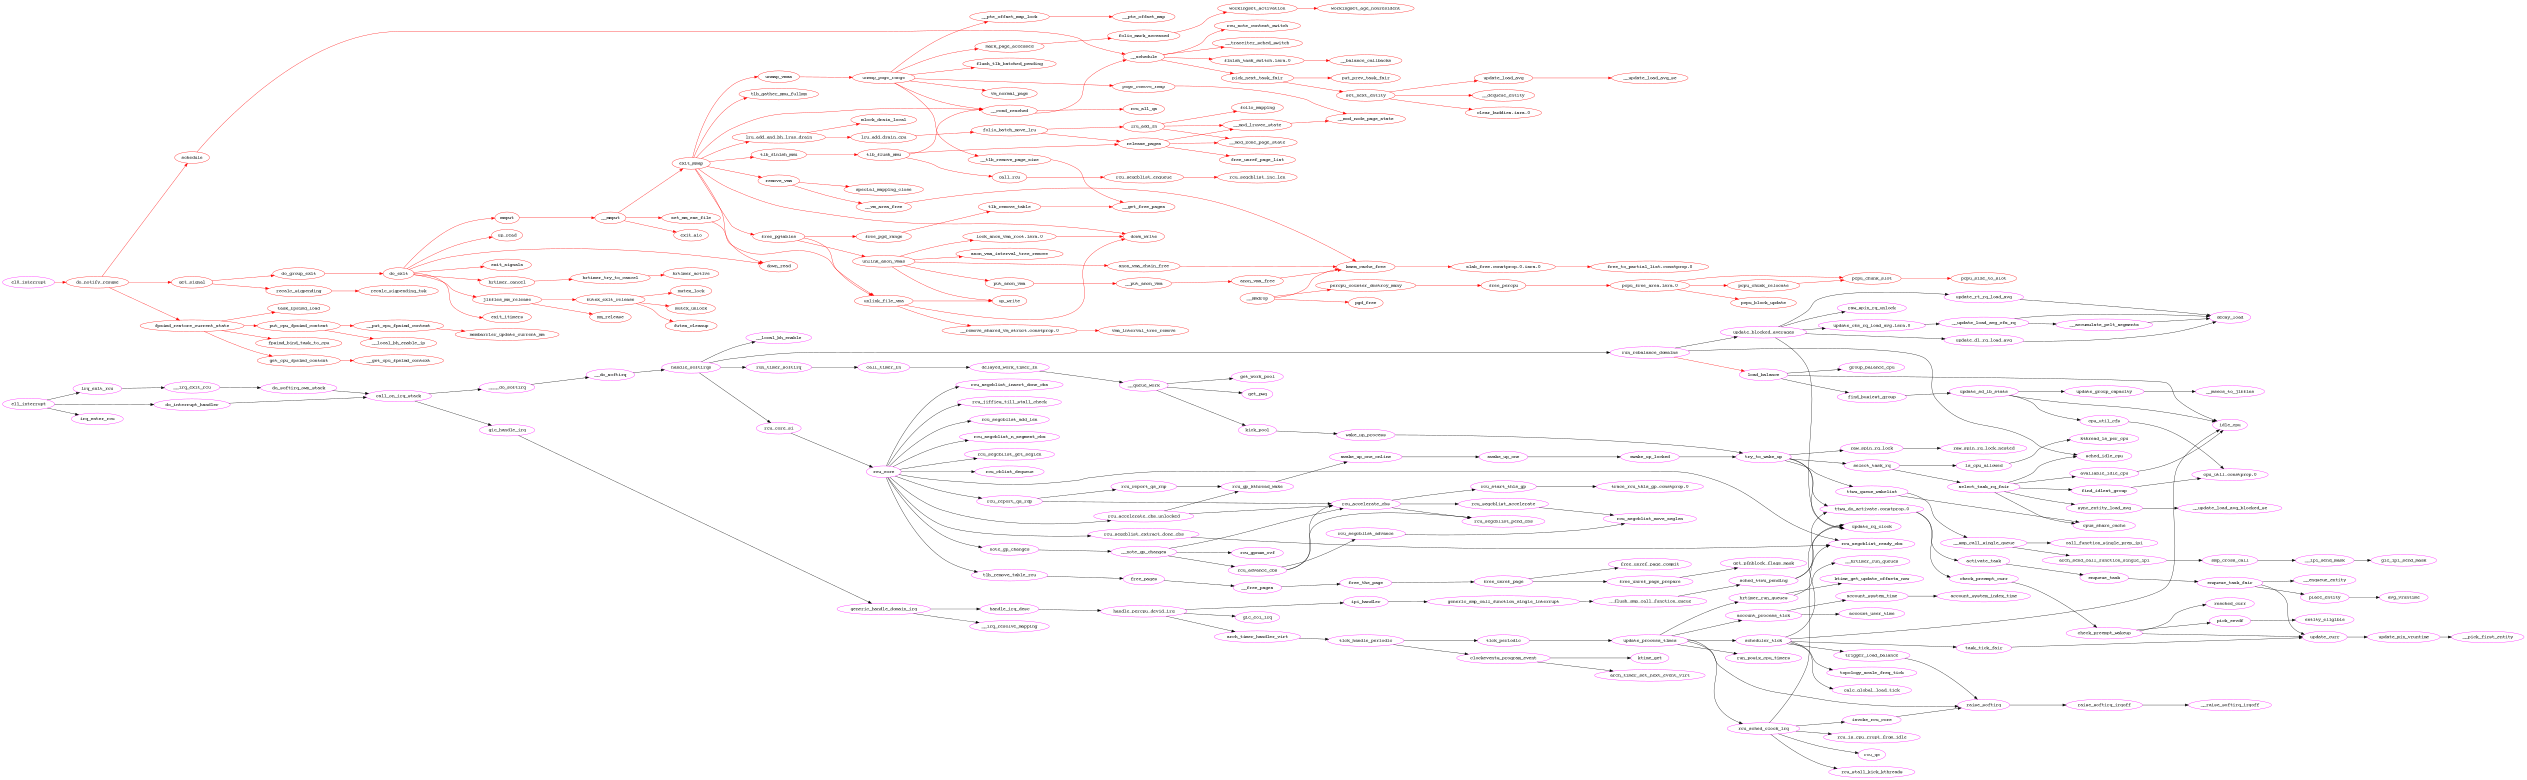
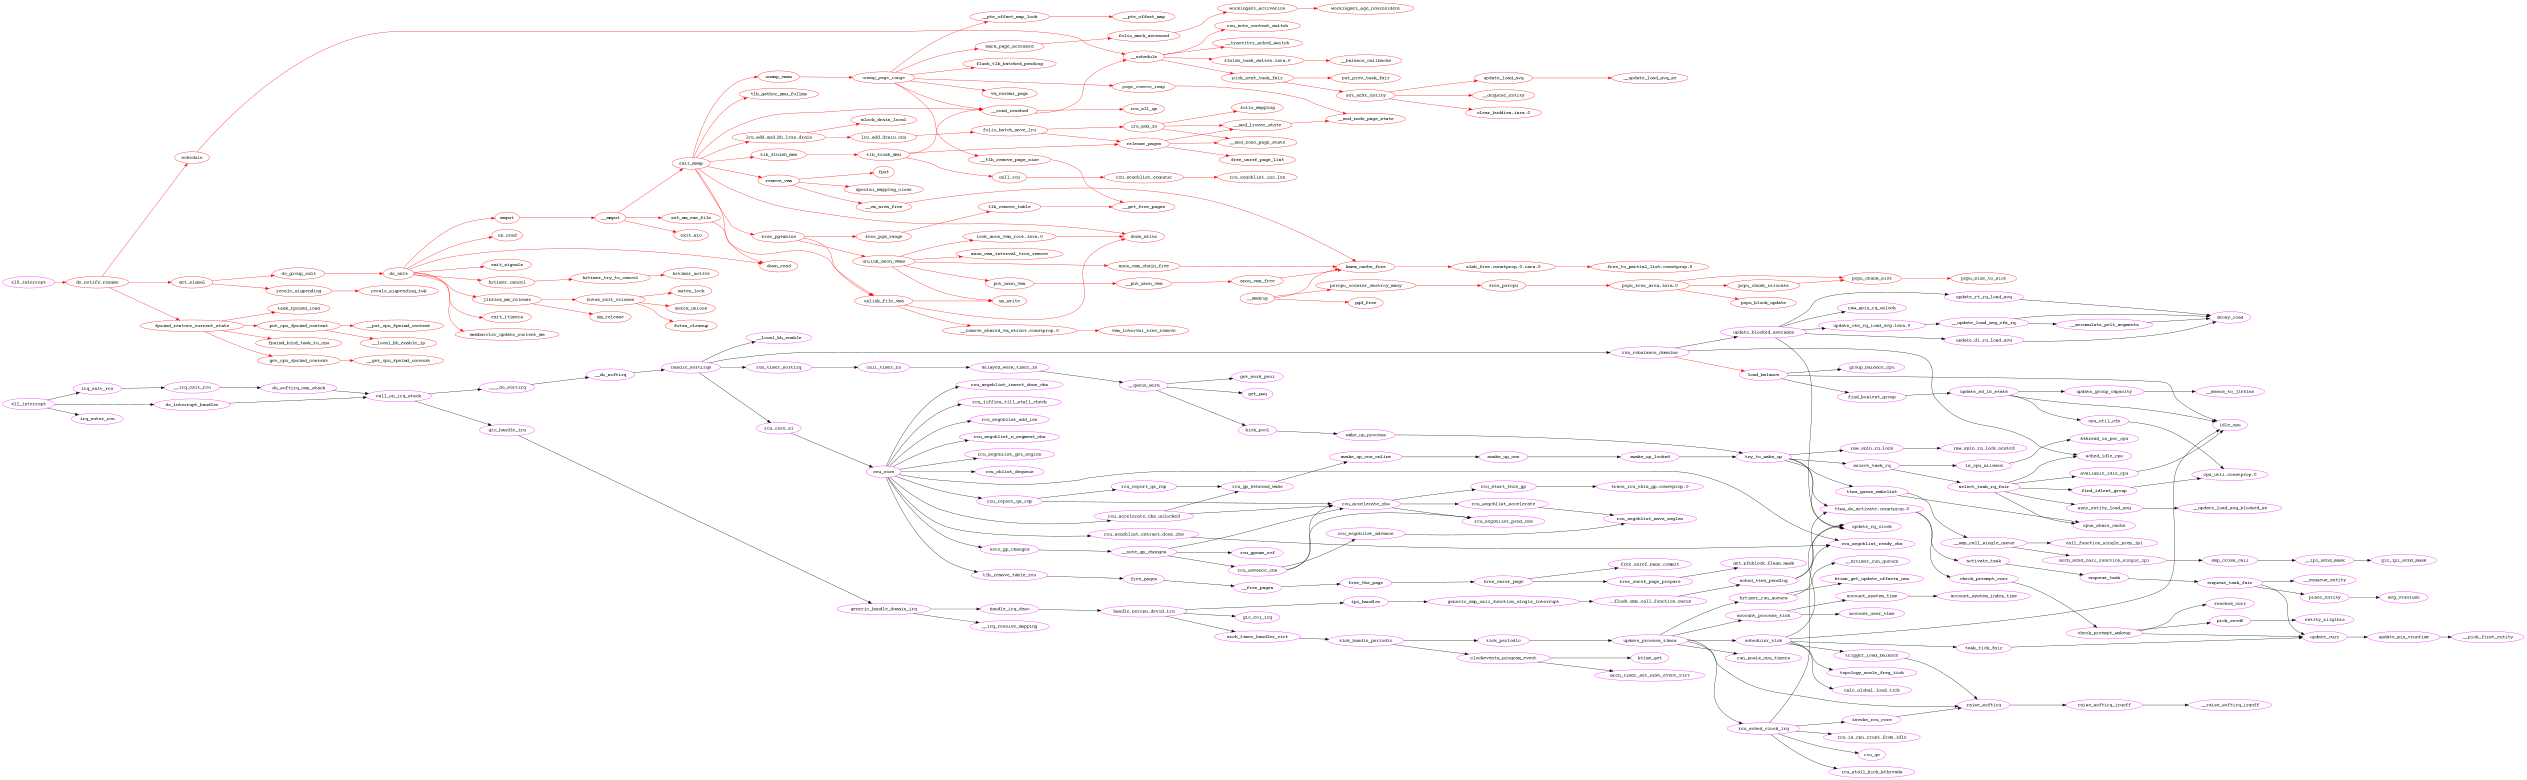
node "fput": added
edge "__put_cpu_fpsimd_context" -> "membarrier_update_current_mm": now "do_exit" -> "membarrier_update_current_mm"
